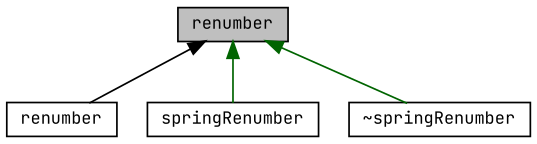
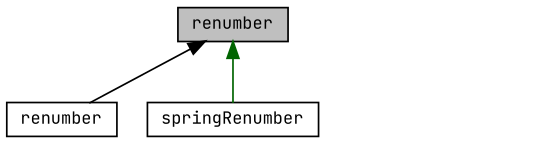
node "~springRenumber": removed
